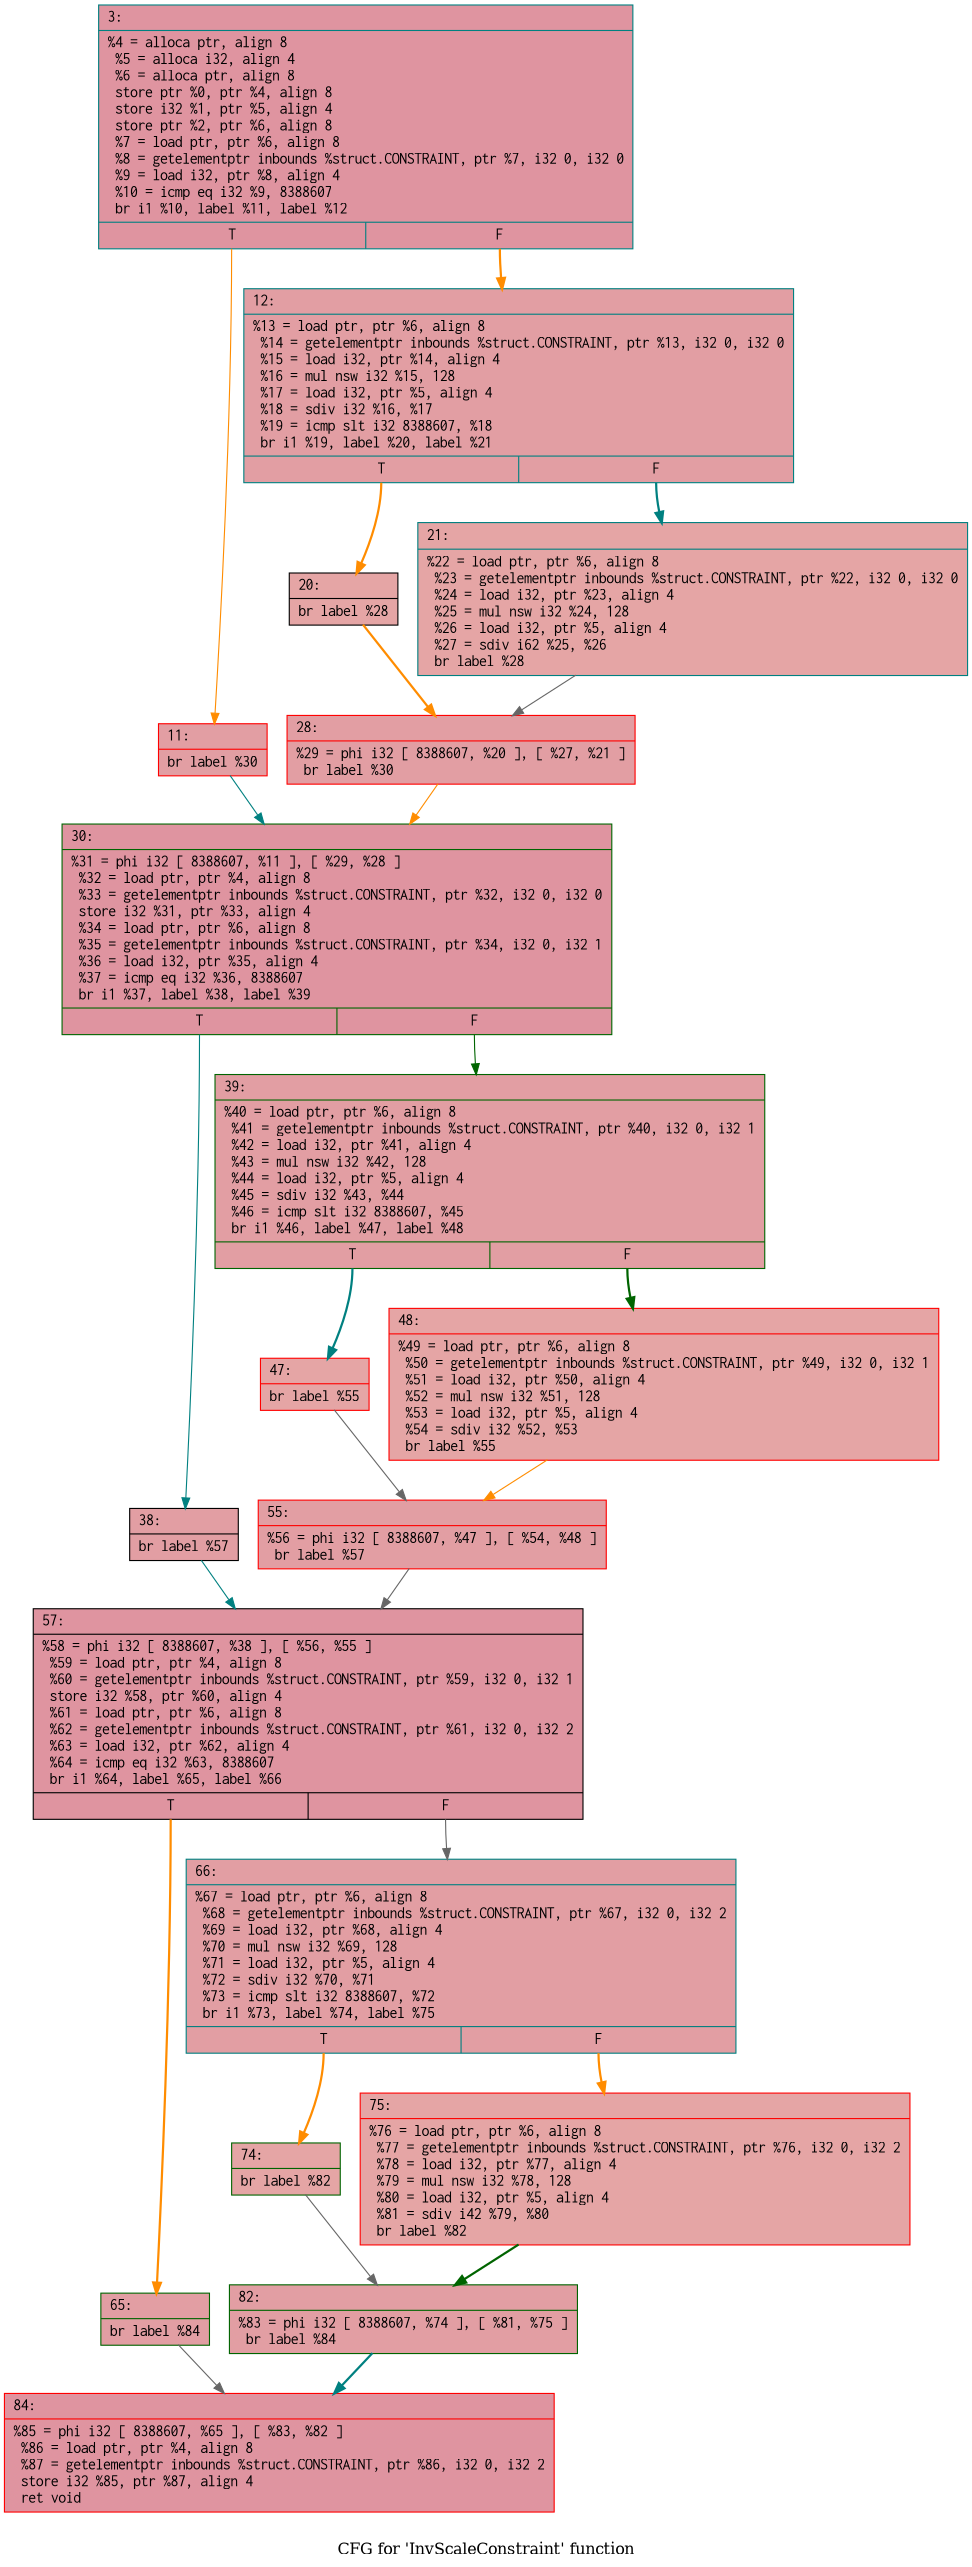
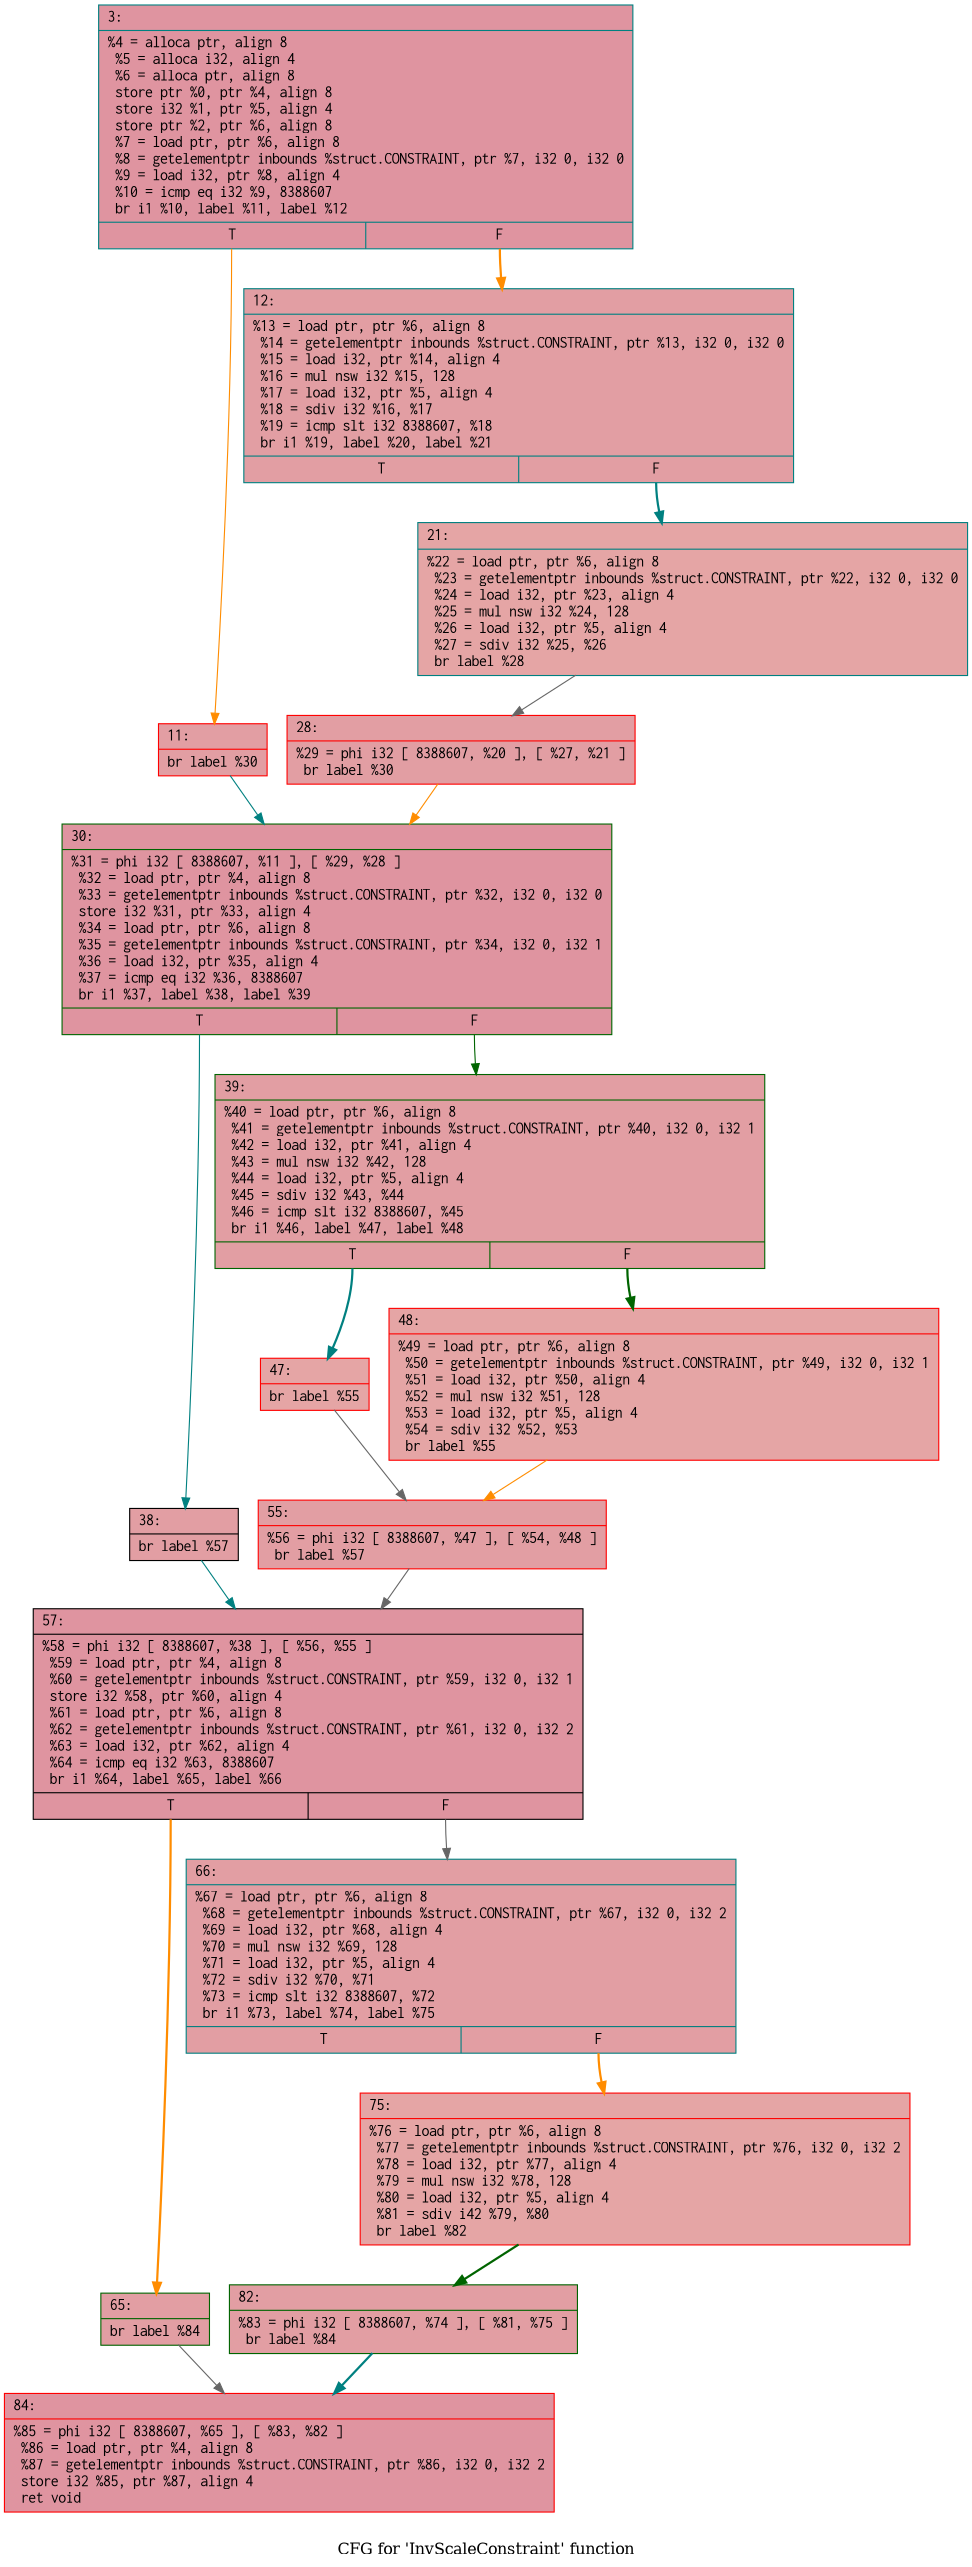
node "20:": removed
node "21:": text "%27 = sdiv i62 %25, %26" -> "%27 = sdiv i32 %25, %26"
node "74:": removed
